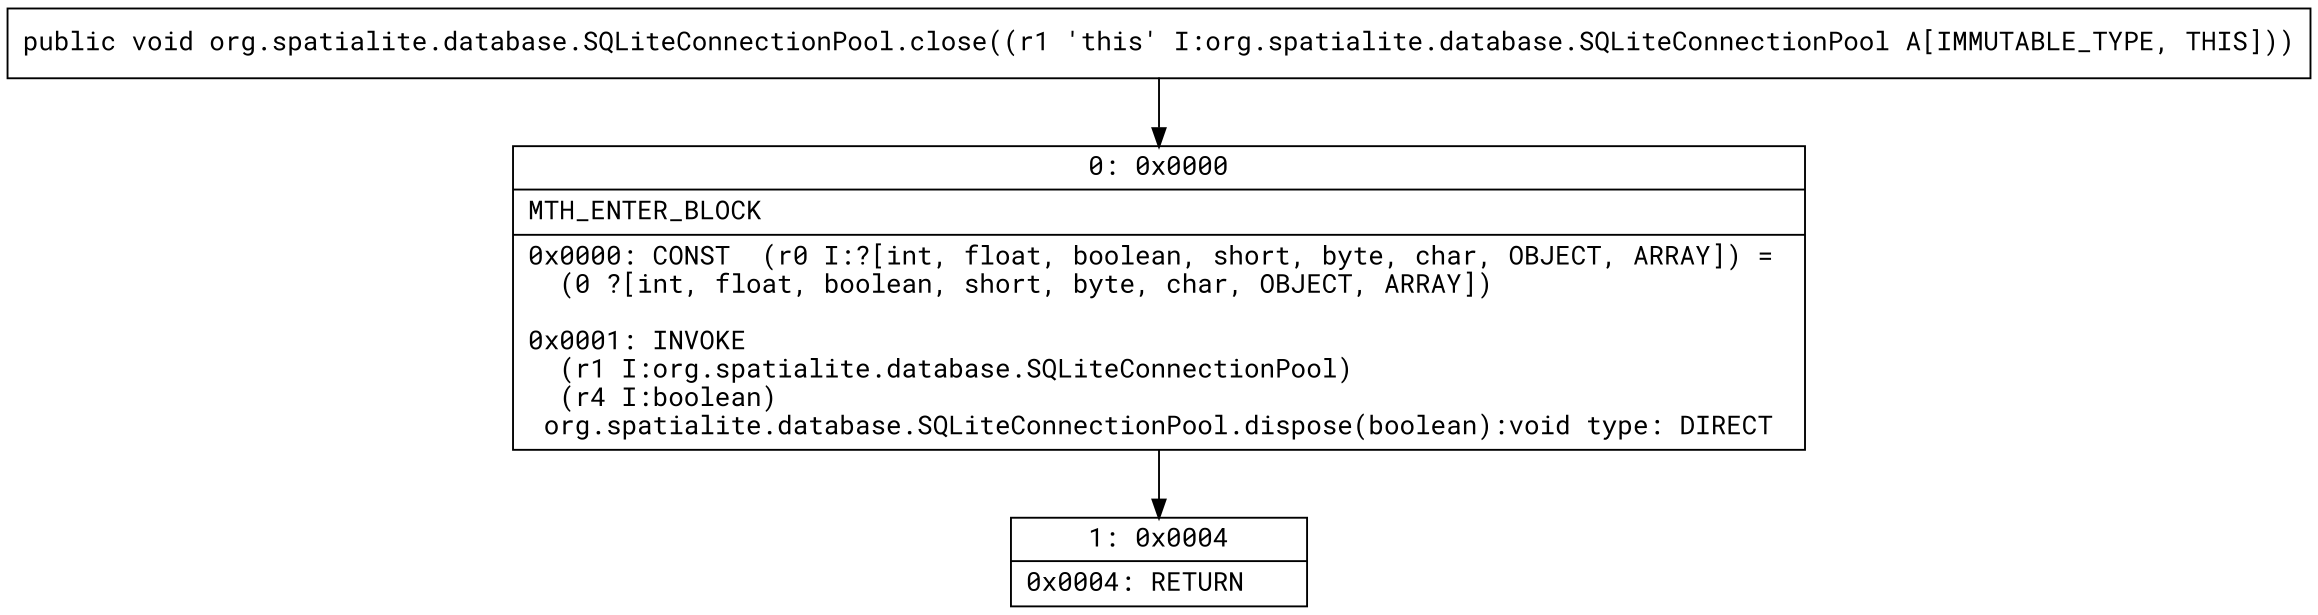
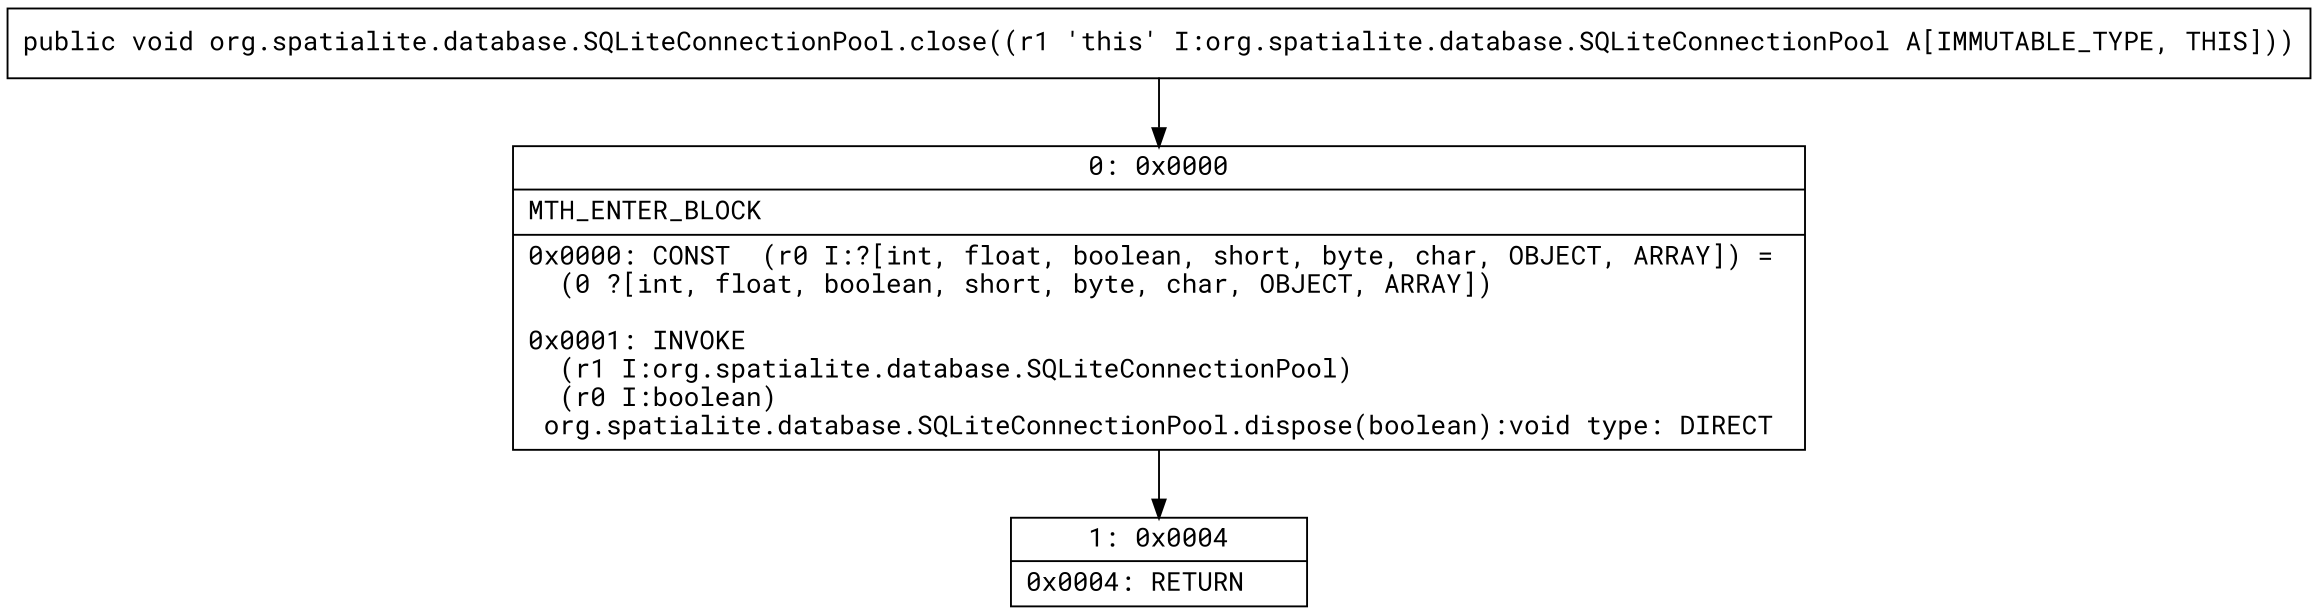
node "0: 0x0000": text "(r4 I:boolean)" -> "(r0 I:boolean)"
